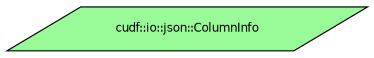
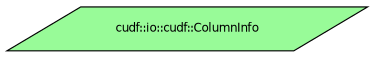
node "cudf::io::json::ColumnInfo": label "cudf::io::json::ColumnInfo" -> "cudf::io::cudf::ColumnInfo"
